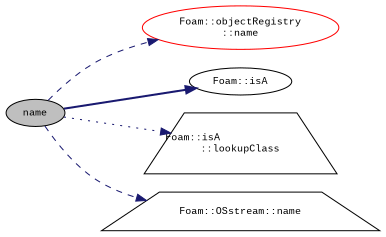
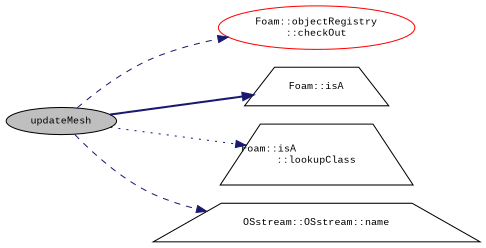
node "Foam::objectRegistry ::name": label "Foam::objectRegistry ::name" -> "Foam::objectRegistry ::checkOut"
node "Foam::isA": shape ellipse -> trapezium
node "name": label "name" -> "updateMesh"
node "Foam::OSstream::name": label "Foam::OSstream::name" -> "OSstream::OSstream::name"
